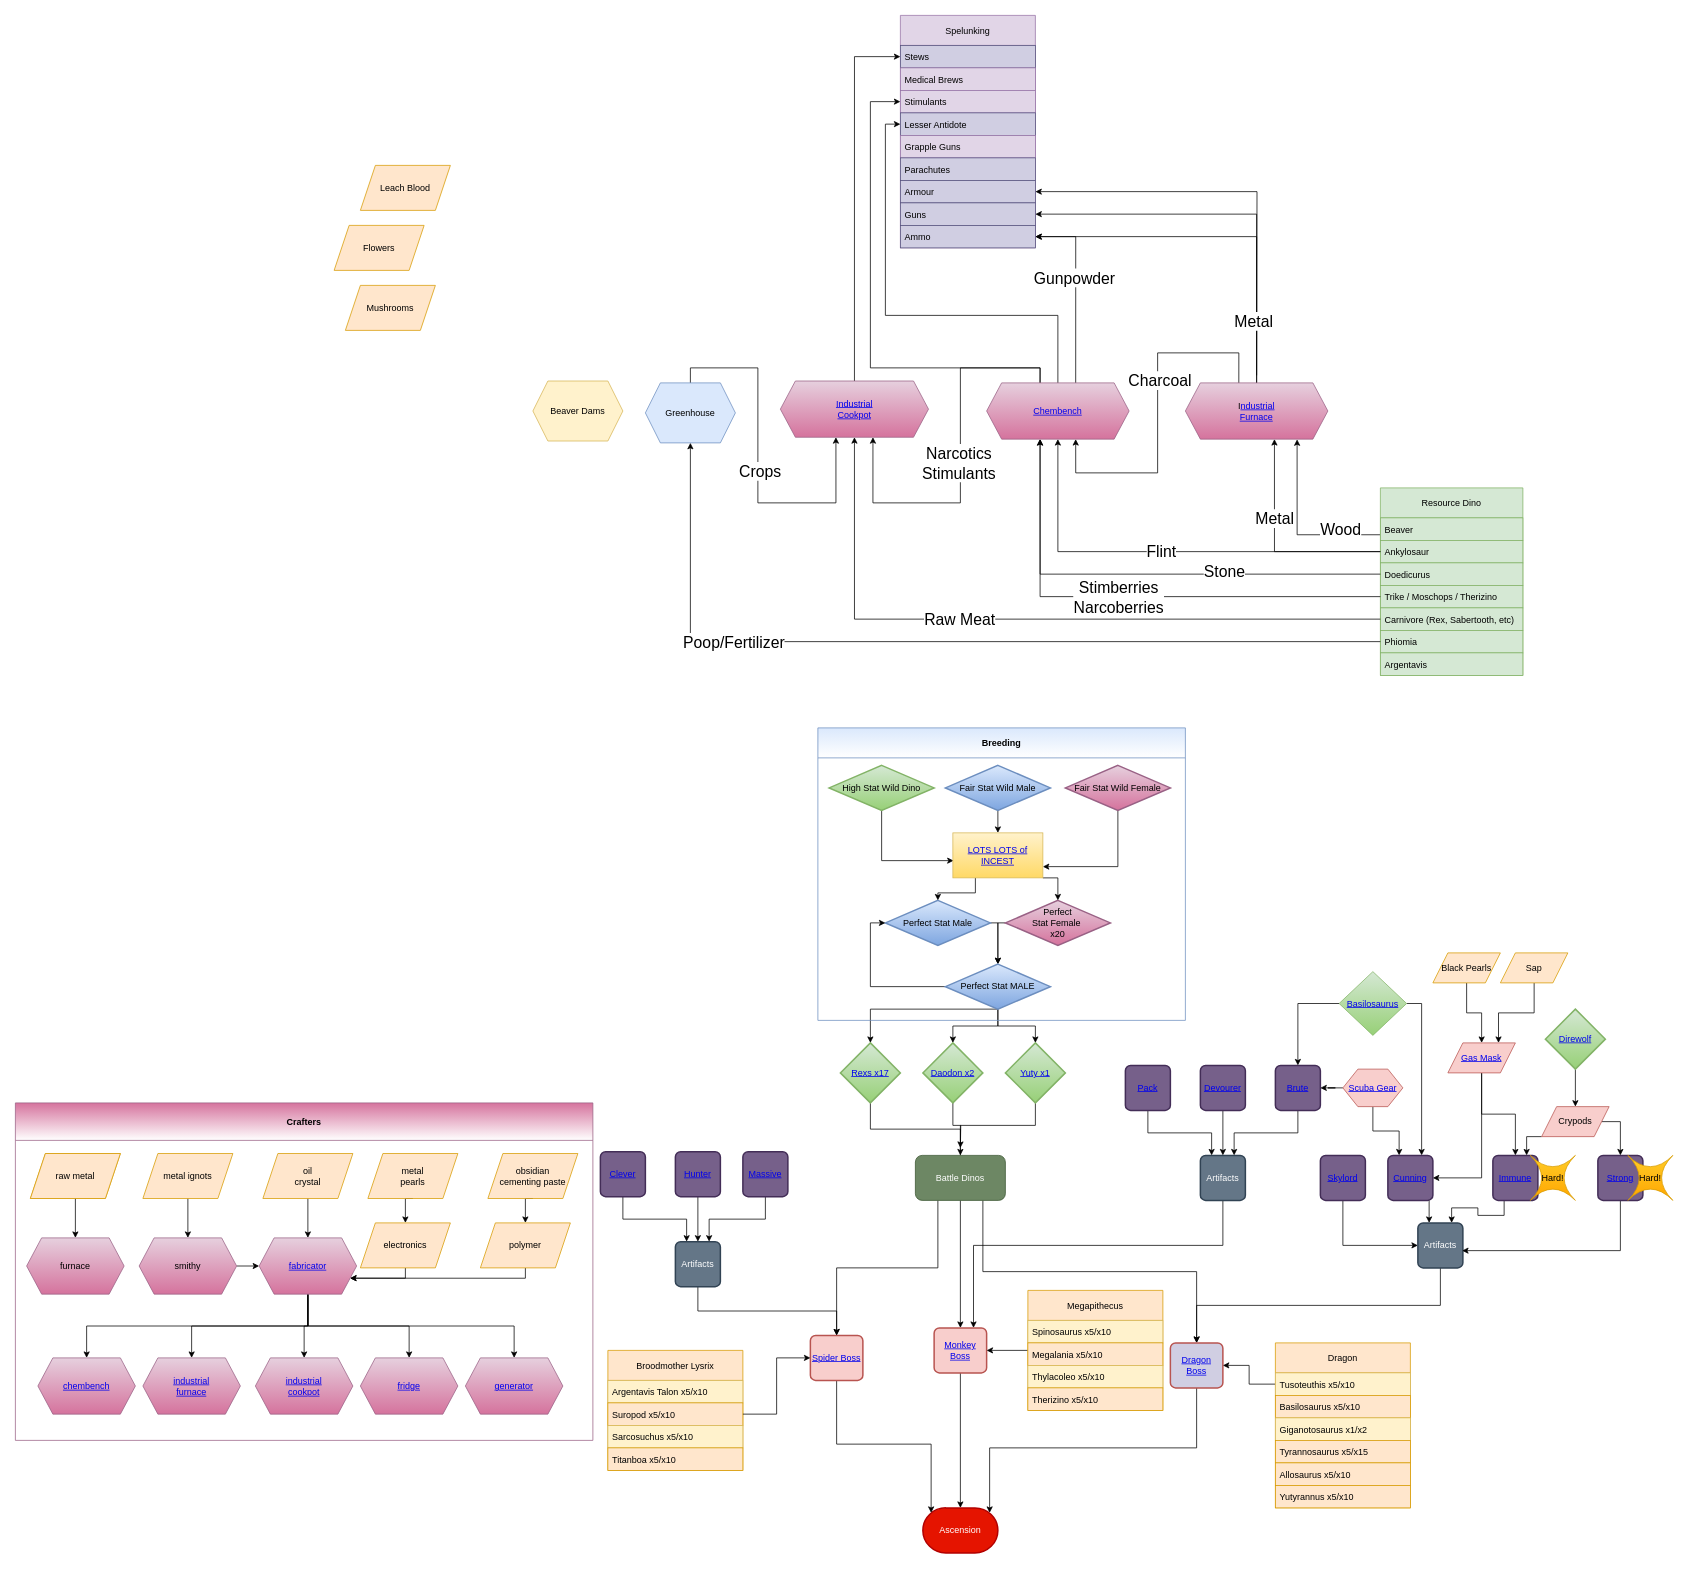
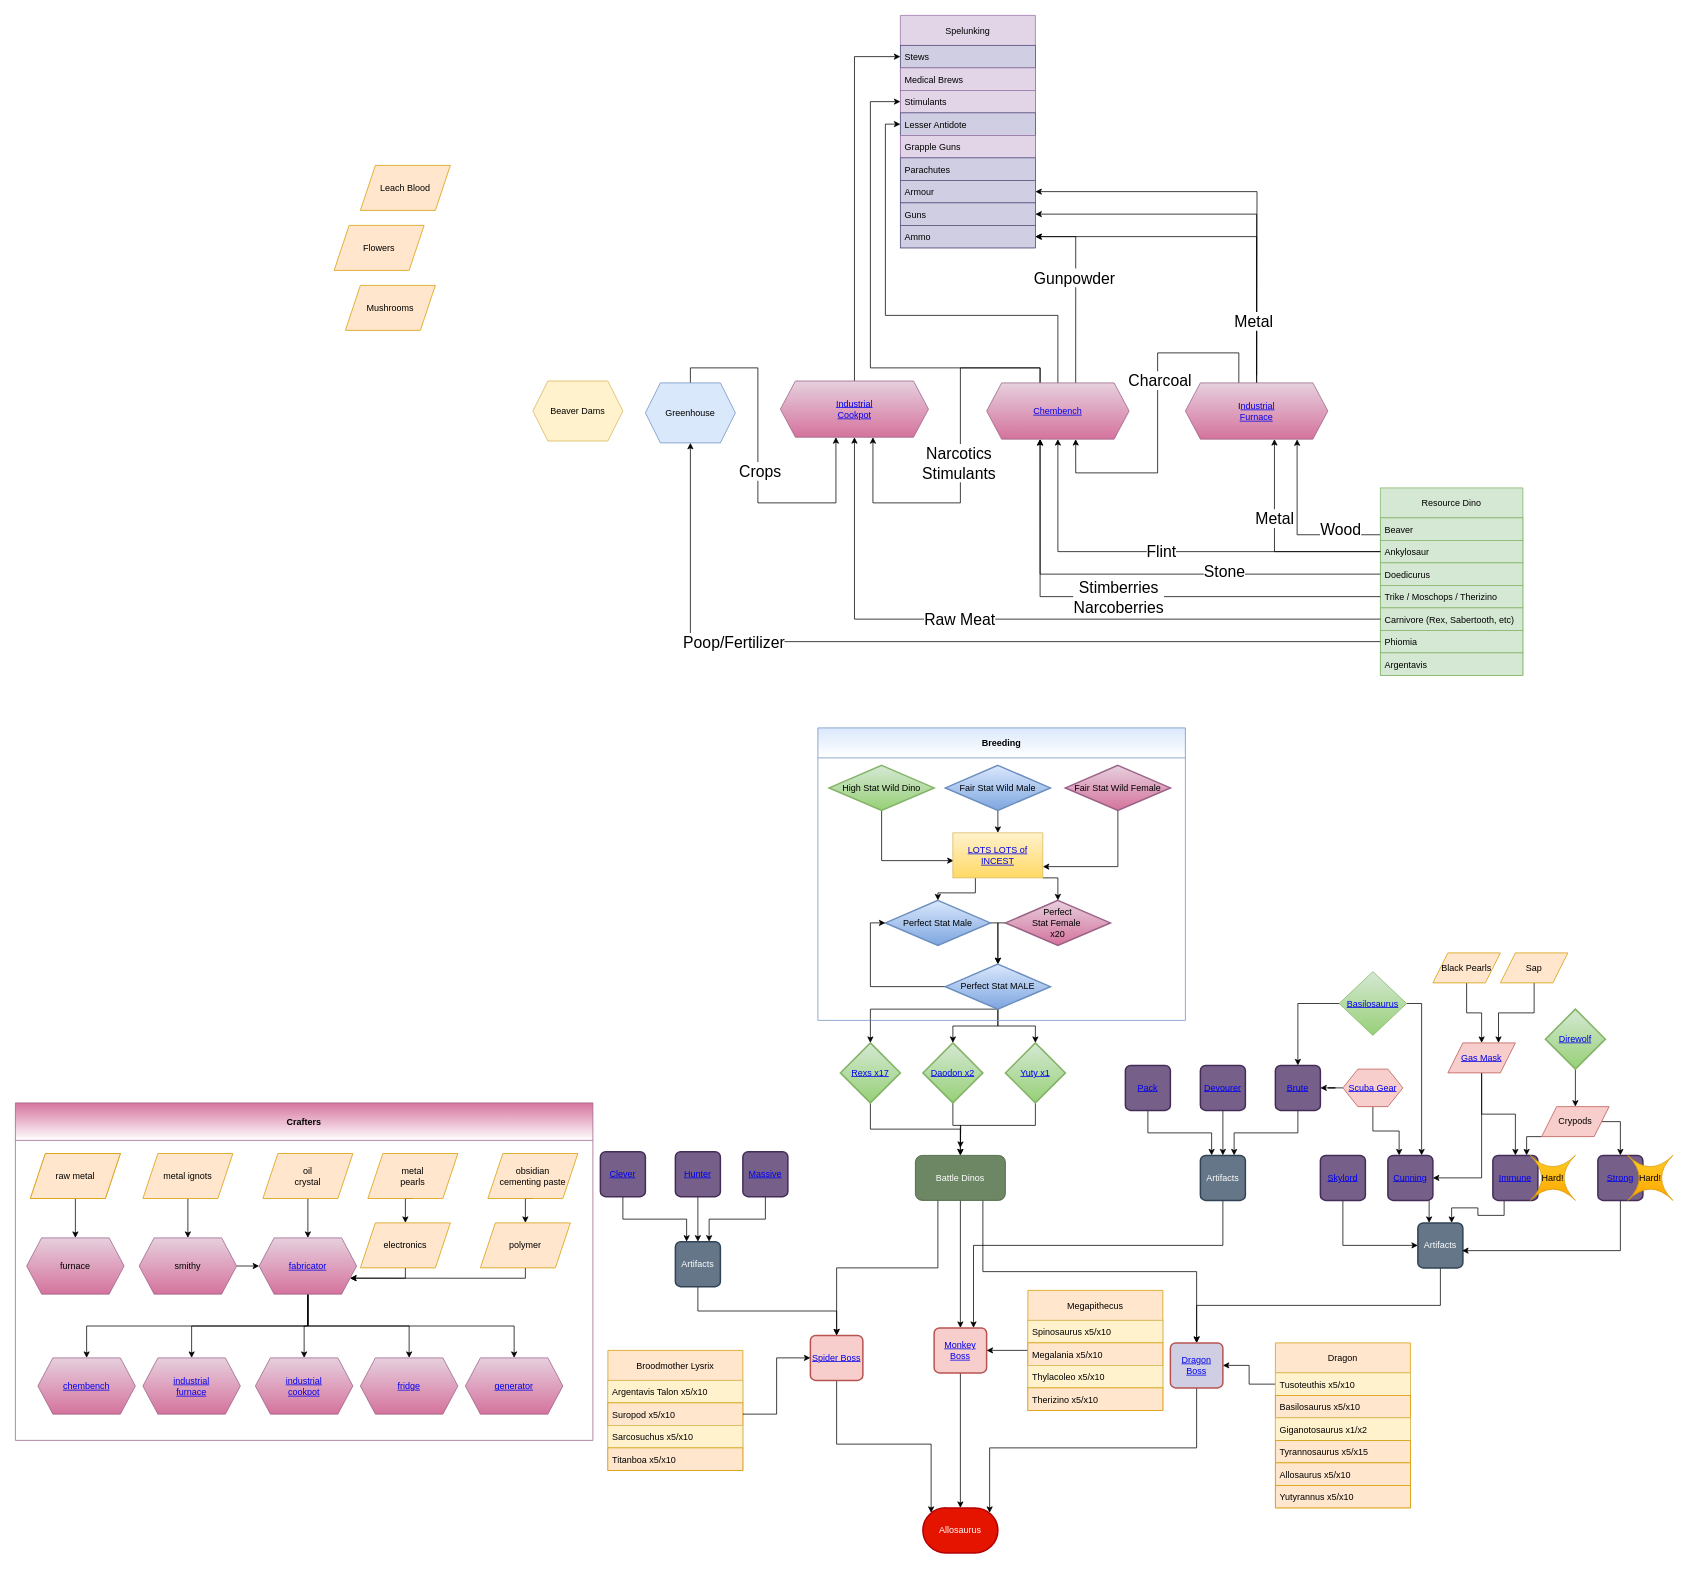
edge "Rexs x17" -- "Battle Dinos": arrowhead none -> classic
node "Ascension": label "Ascension" -> "Allosaurus"
